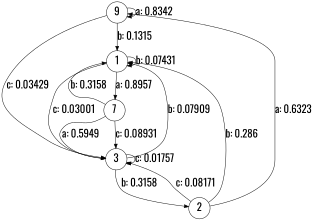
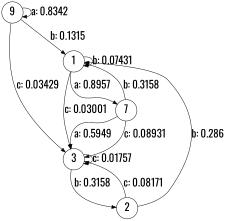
edge "2" -> "9": removed, label "a: 0.6323"
edge "3" -> "1": removed, label "b: 0.07909"
